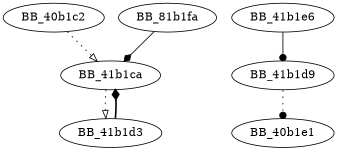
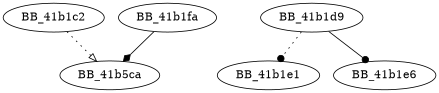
node "BB_40b1c2": label "BB_40b1c2" -> "BB_41b1c2"
node "BB_81b1fa": label "BB_81b1fa" -> "BB_41b1fa"
edge "BB_41b1e6" -> "BB_41b1d9": reversed
node "BB_41b1ca": label "BB_41b1ca" -> "BB_41b5ca"
node "BB_41b1d3": removed
node "BB_40b1e1": label "BB_40b1e1" -> "BB_41b1e1"
